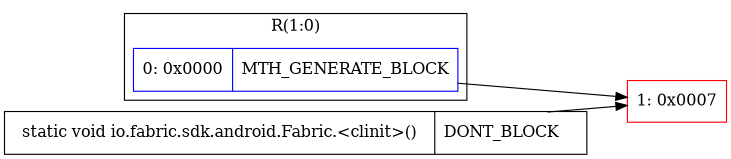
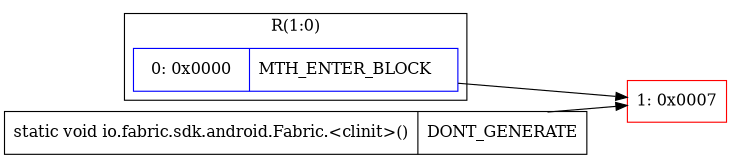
node "0: 0x0000": text "MTH_GENERATE_BLOCK" -> "MTH_ENTER_BLOCK"
node "static void io.fabric.sdk.android.Fabric.<clinit>()": text "DONT_BLOCK" -> "DONT_GENERATE"
